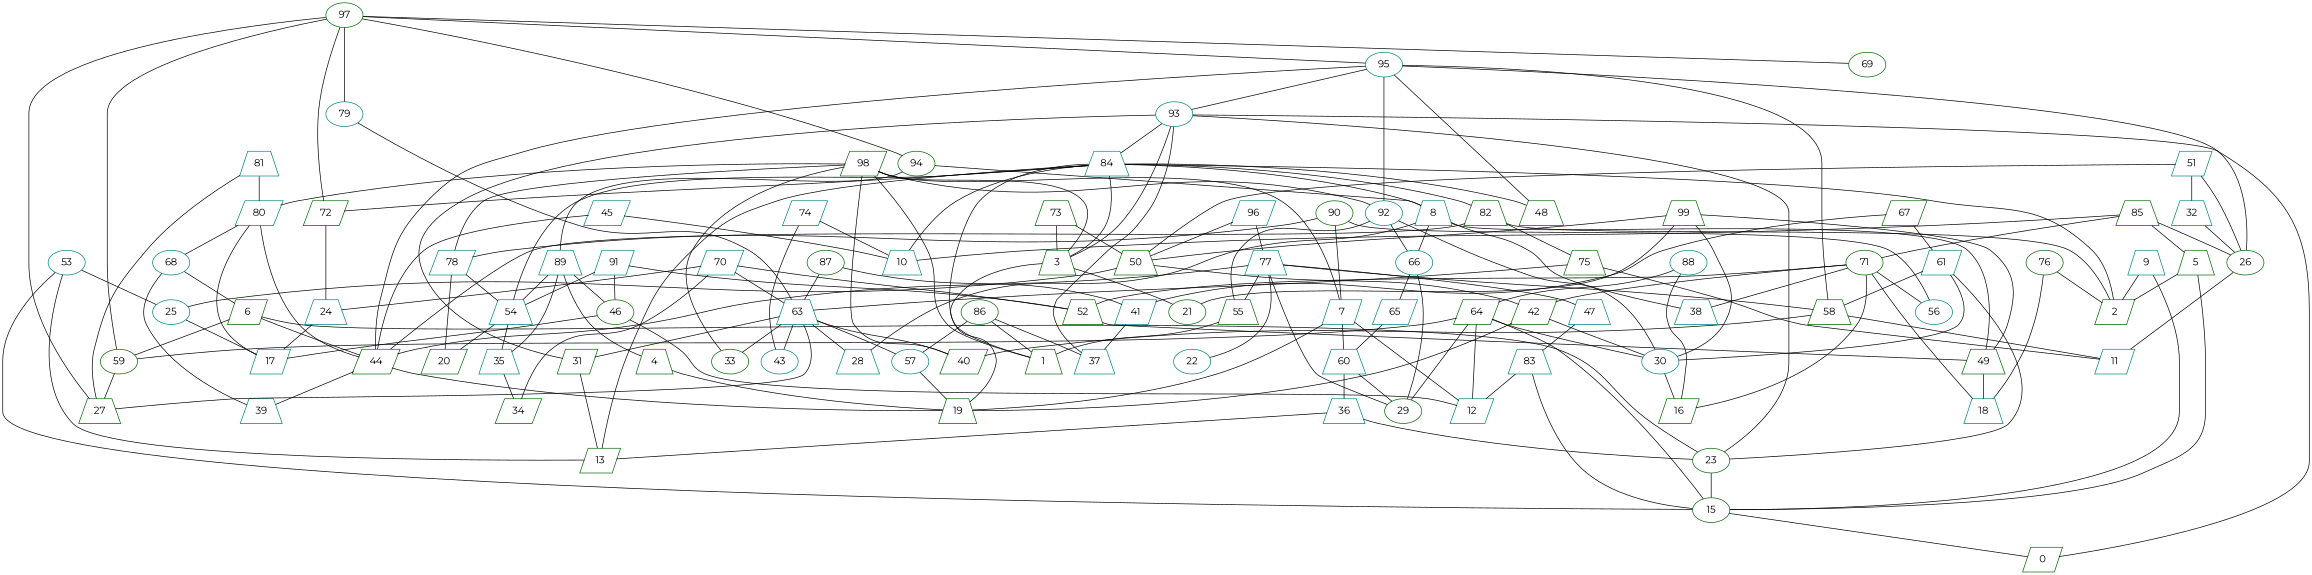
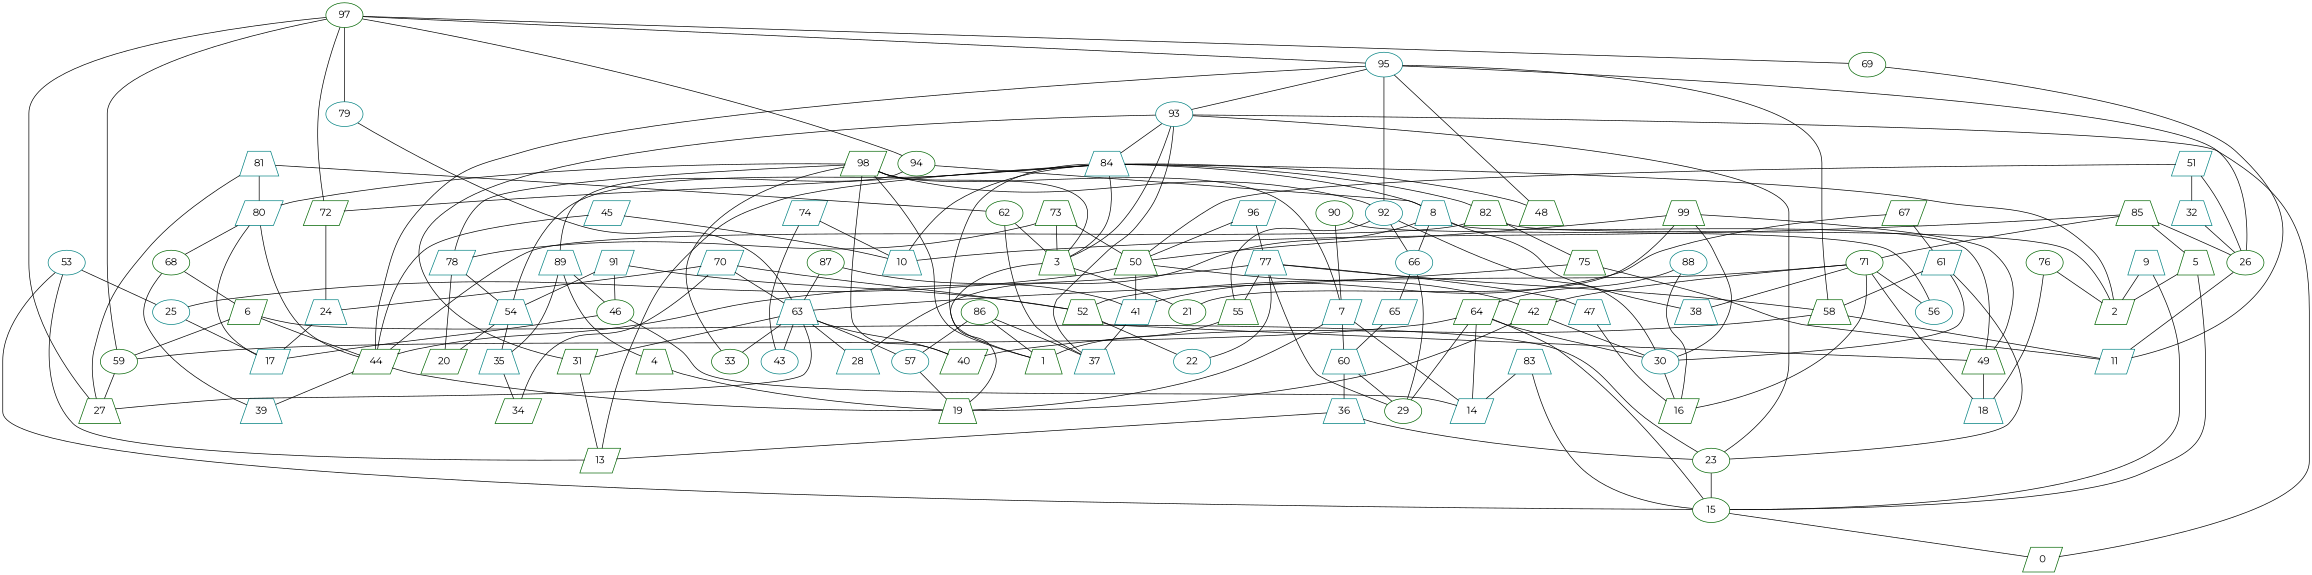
edge "69" -- "11": added
node "62": added
edge "90" -- "78": now "73" -- "78"
node "68": color teal -> darkgreen
edge "50" -- "41": added
edge "89" -- "54": removed
edge "52" -- "22": added
edge "47" -- "83": now "47" -- "16"
node "12": label "12" -> "14"
